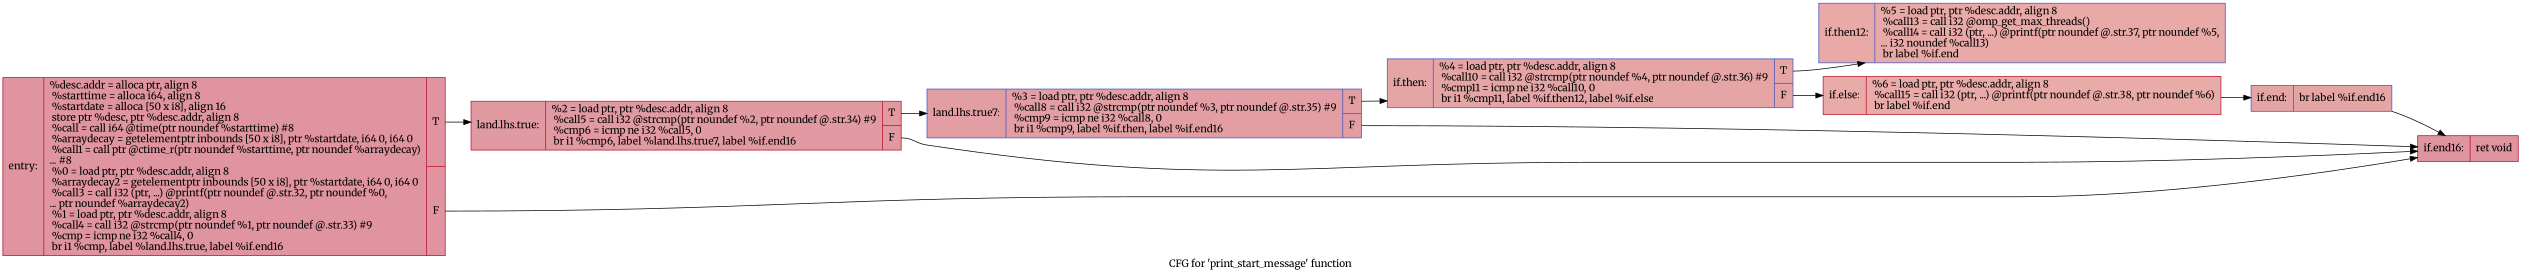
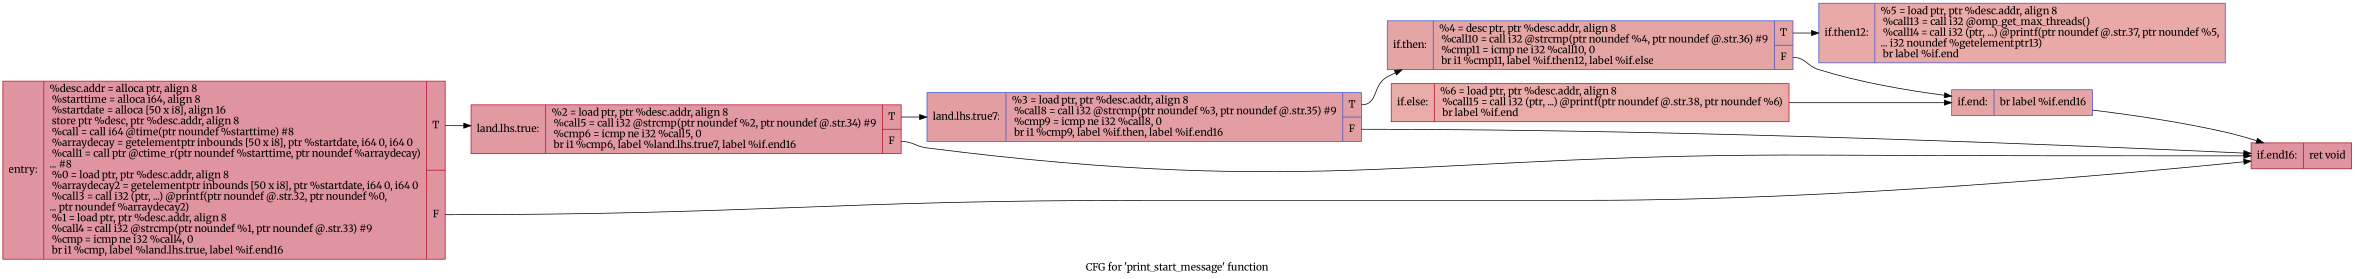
node "if.then12:": text "... i32 noundef %call13)" -> "... i32 noundef %getelementptr13)"
node "if.then:": text "%4 = load ptr, ptr %desc.addr, align 8" -> "%4 = desc ptr, ptr %desc.addr, align 8"
edge "if.then:" -> "if.else:": now "if.then:" -> "if.end:"
